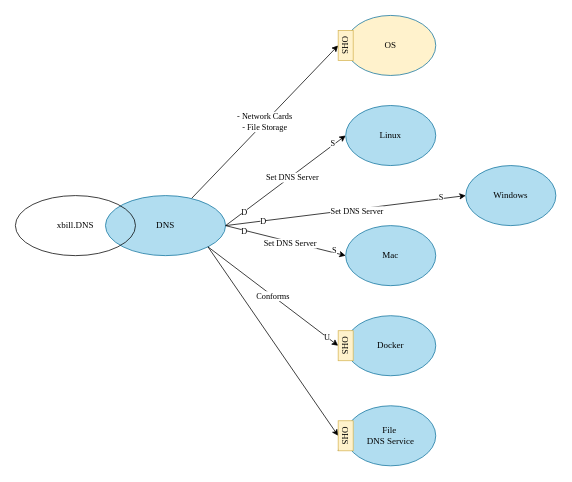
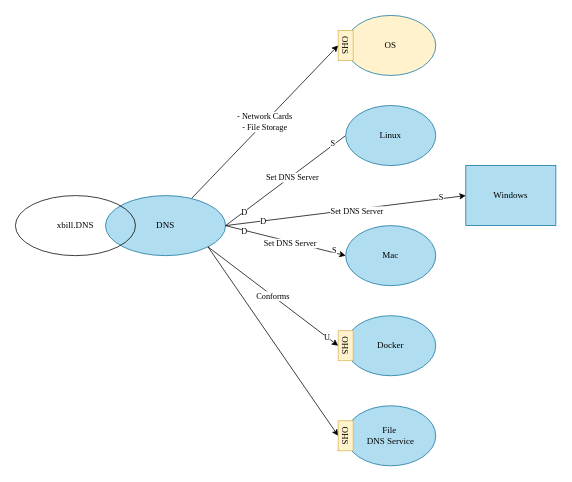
edge "DNS" -> "Linux": arrowhead classic -> none
node "Windows": shape ellipse -> rectangle
